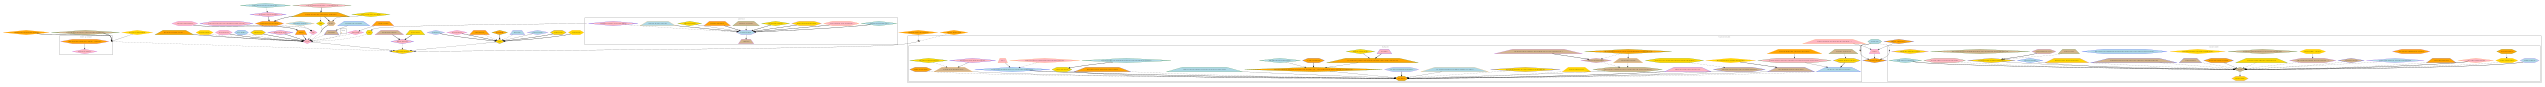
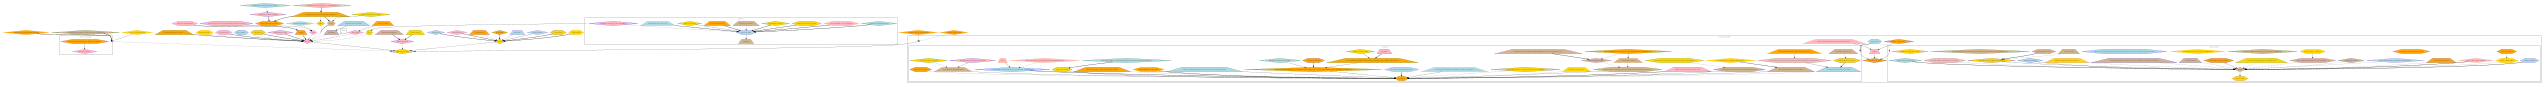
node "importing/exporting data issues": added
